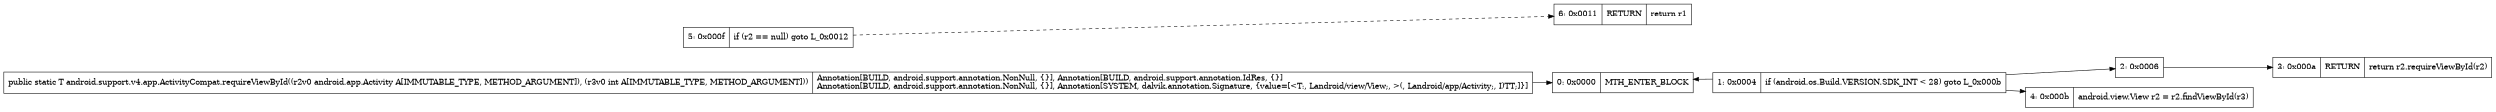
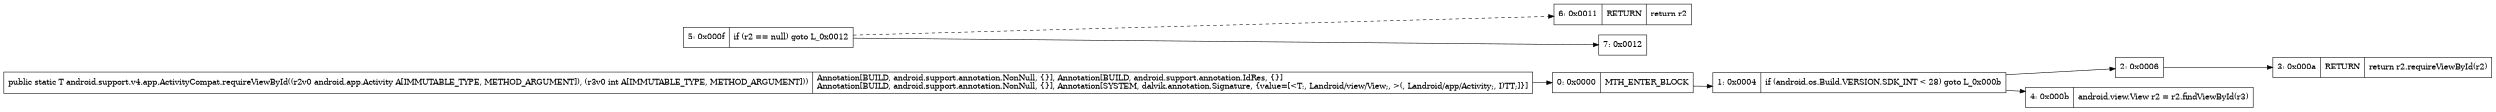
node "6: 0x0011": text "return r1" -> "return r2"
node "7: 0x0012": added
edge "1: 0x0004" -> "0: 0x0000": reversed
